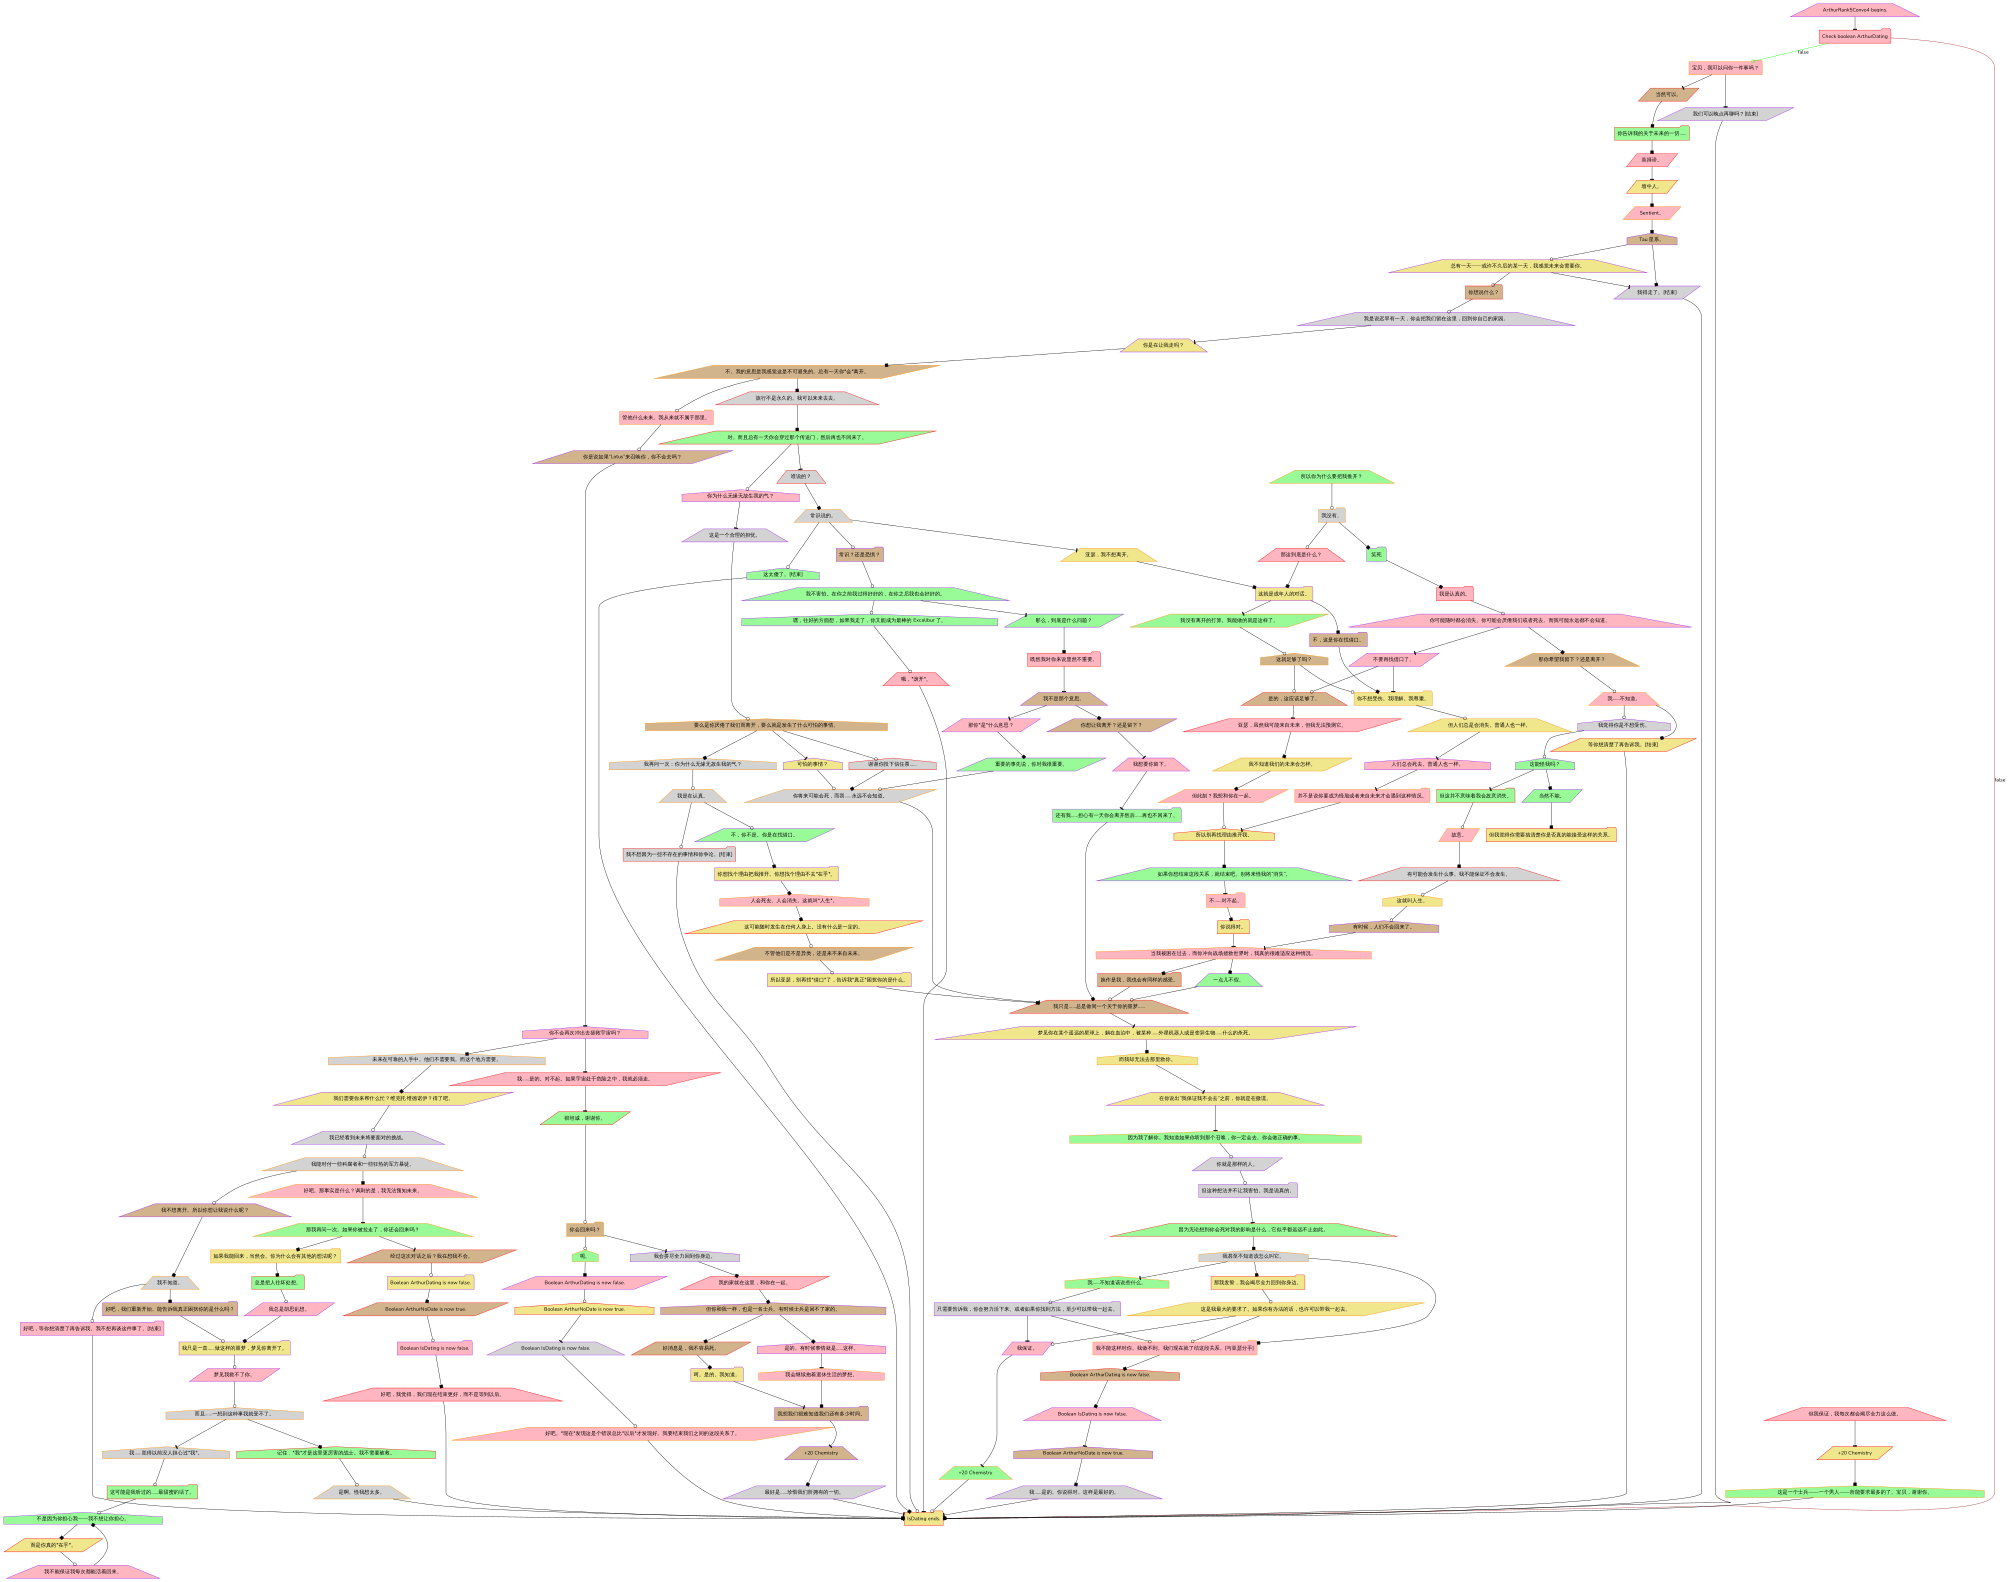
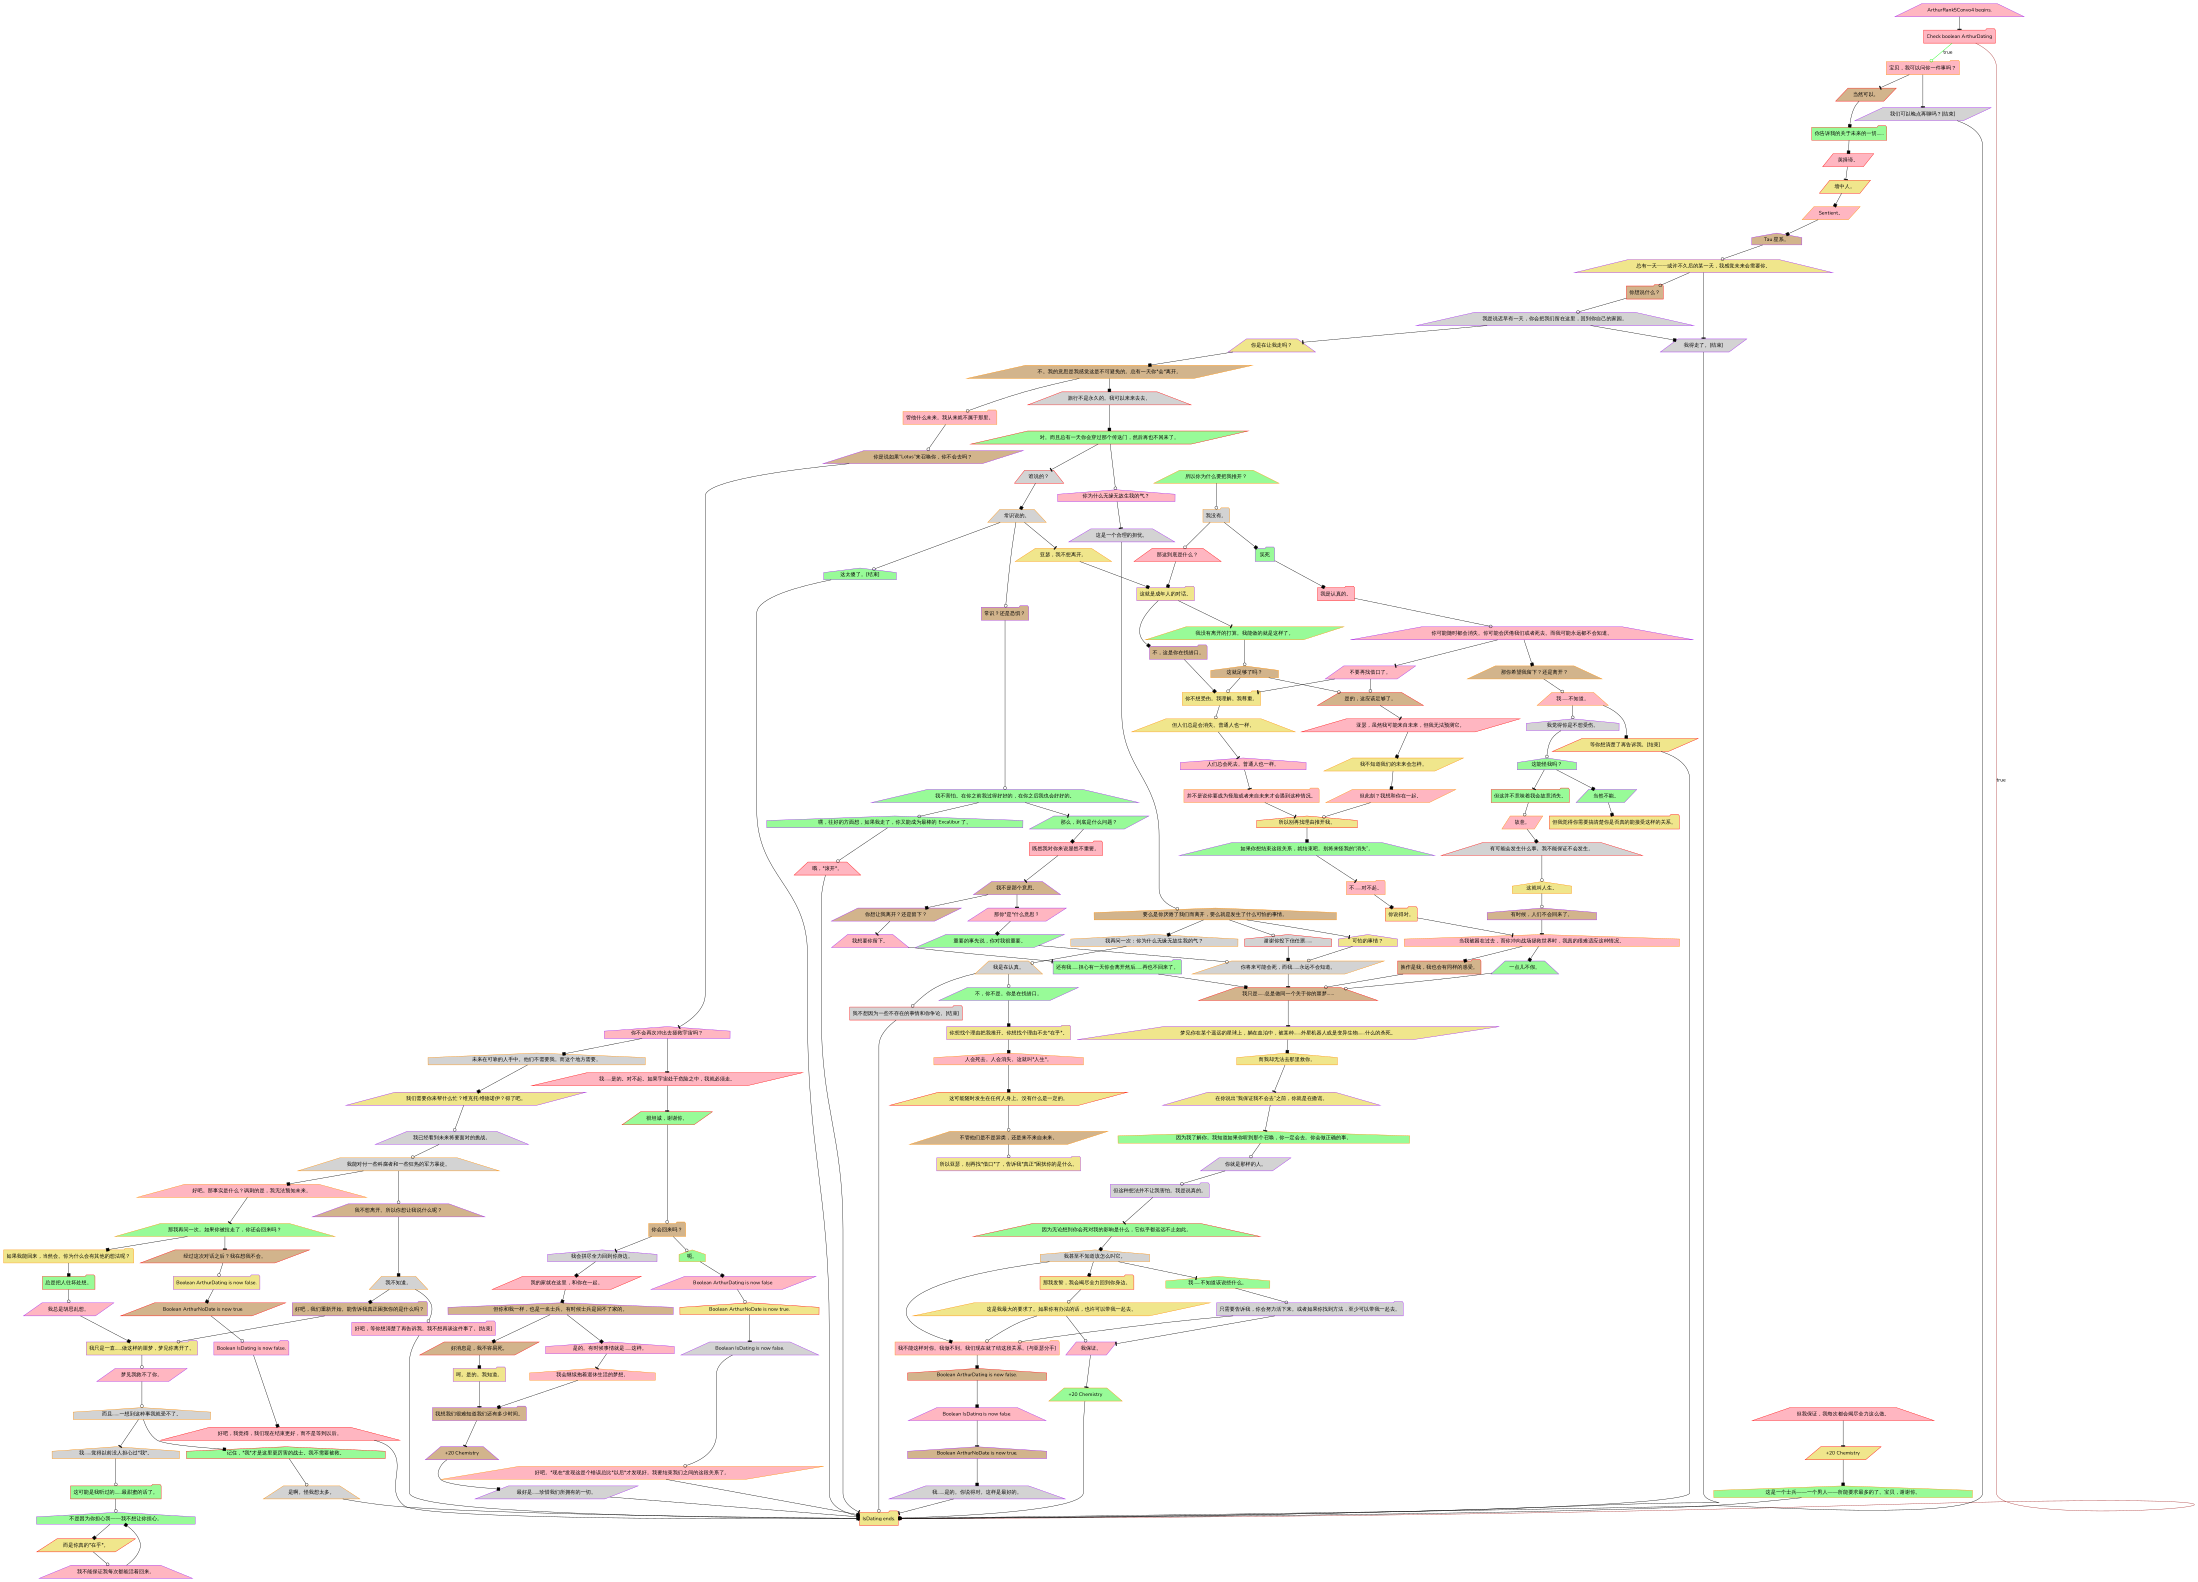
edge "Check boolean ArthurDating" -> "宝贝，我可以问你一件事吗？": label "false" -> "true"
edge "Tau 星系。" -> "我得走了。[结束]": now "我是说迟早有一天，你会把我们留在这里，回到你自己的家园。" -> "我得走了。[结束]"
edge "Check boolean ArthurDating" -> "IsDating ends.": label "false" -> "true"
edge "所以亚瑟，别再找*借口*了，告诉我*真正*困扰你的是什么。" -> "我只是……总是做同一个关于你的噩梦……": removed
